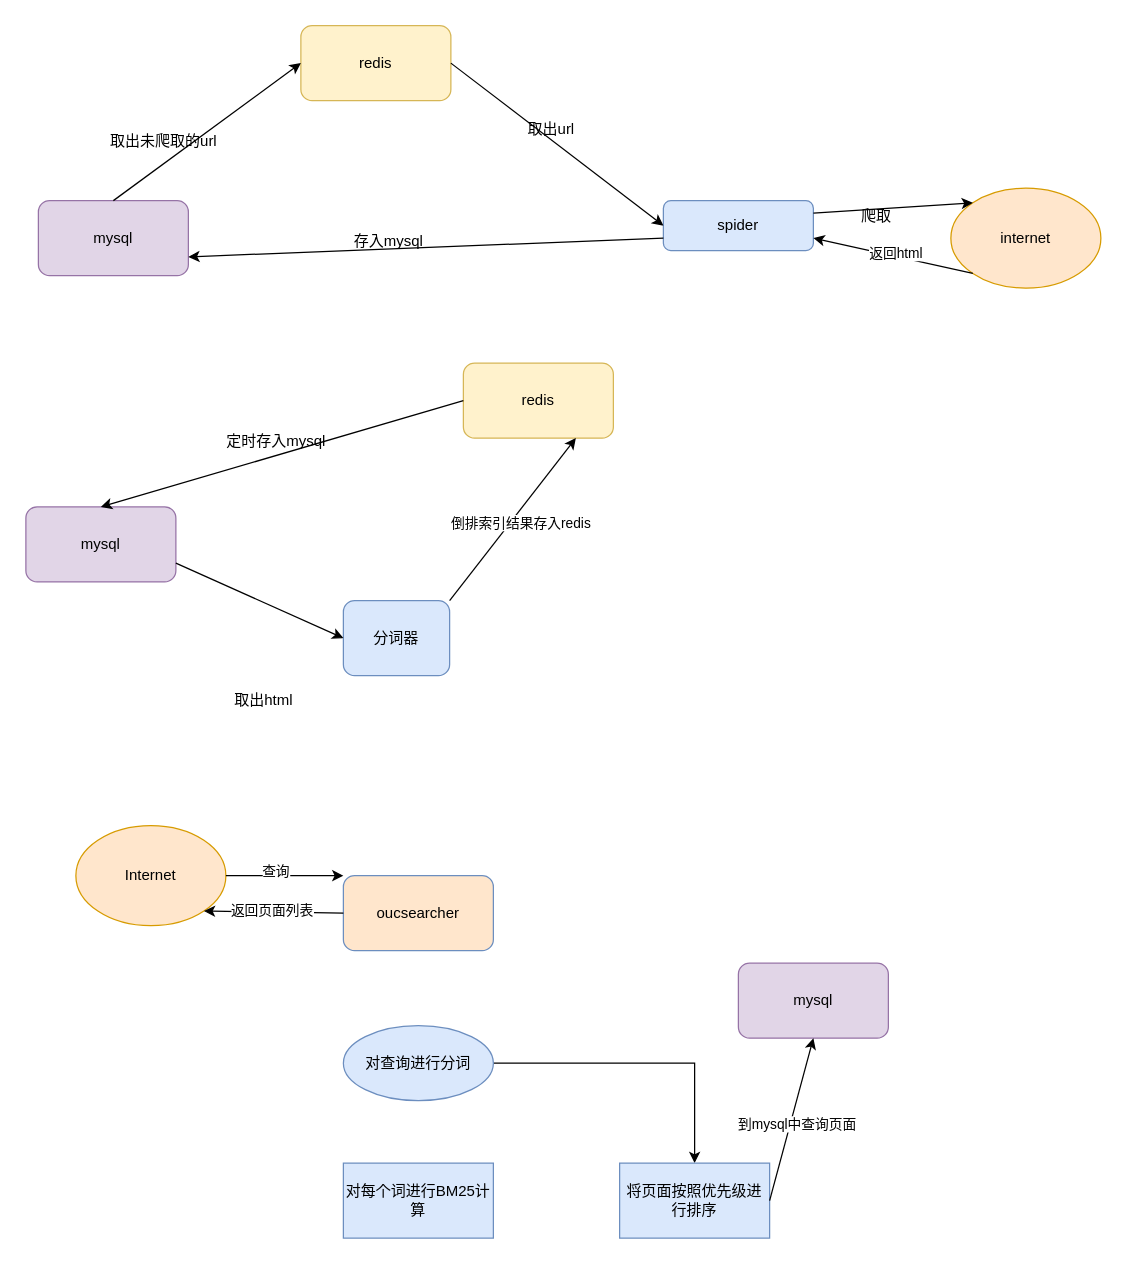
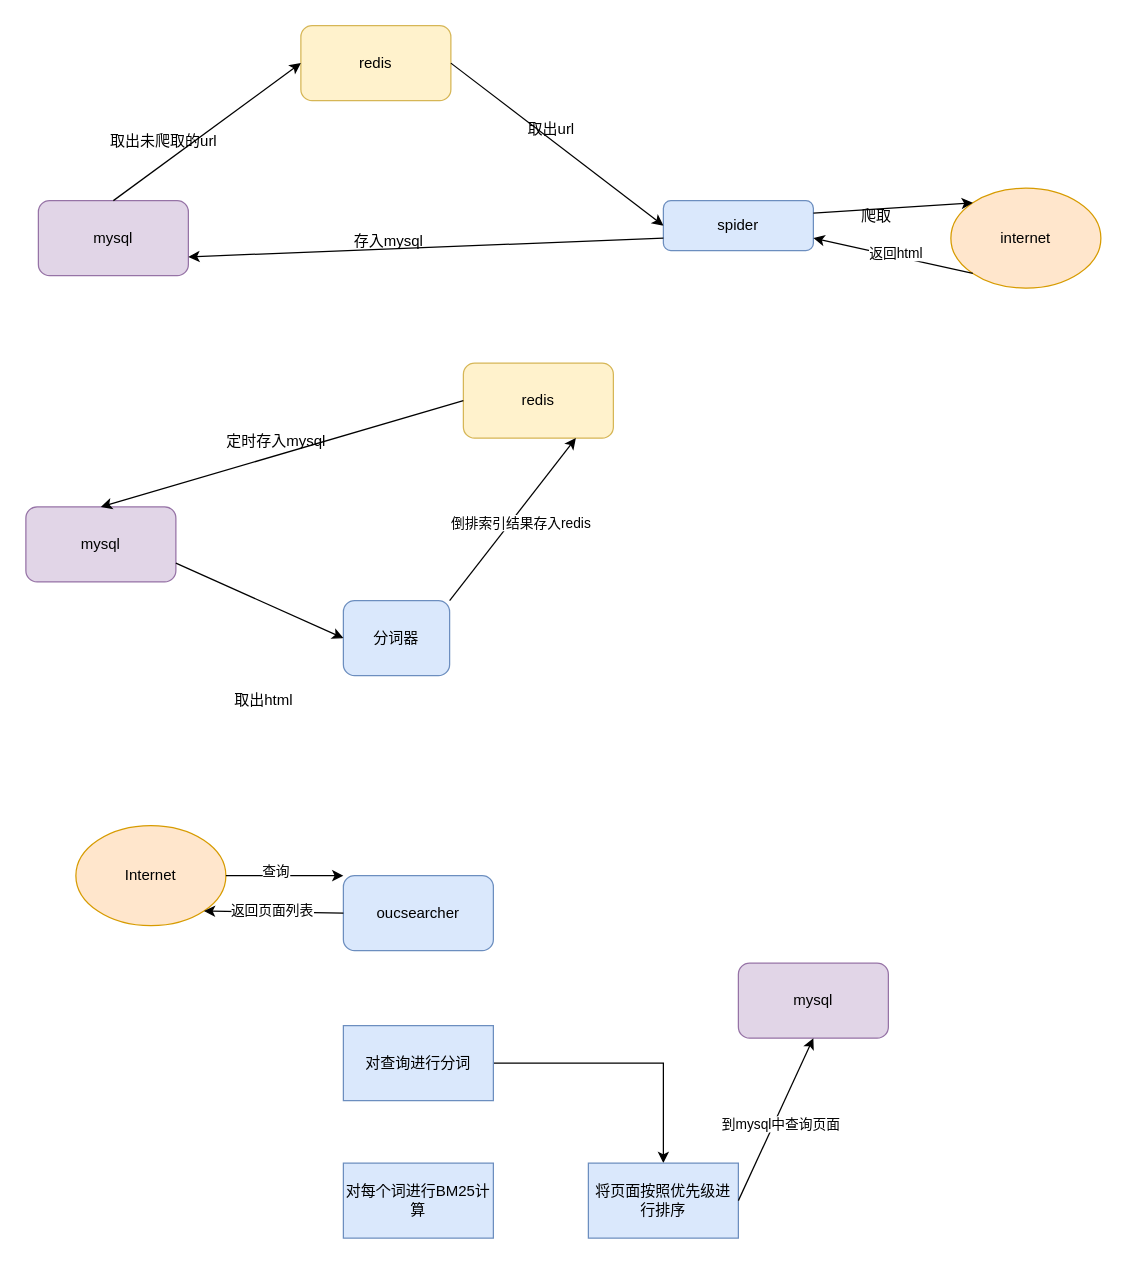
node "oucsearcher": fillcolor #ffe6cc -> #dae8fc
node "对查询进行分词": shape ellipse -> rectangle
node "将页面按照优先级进行排序": moved (694, 1201) -> (663, 1201)
